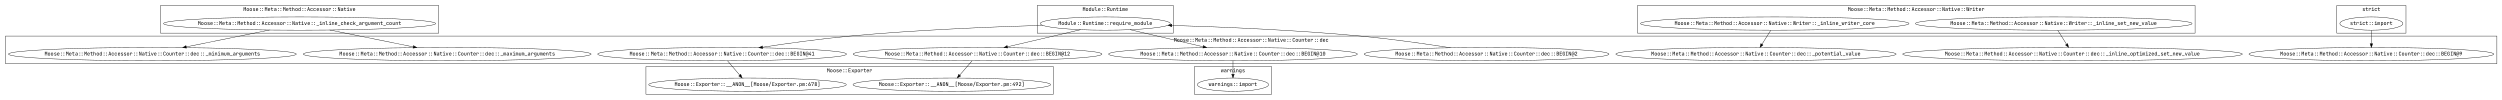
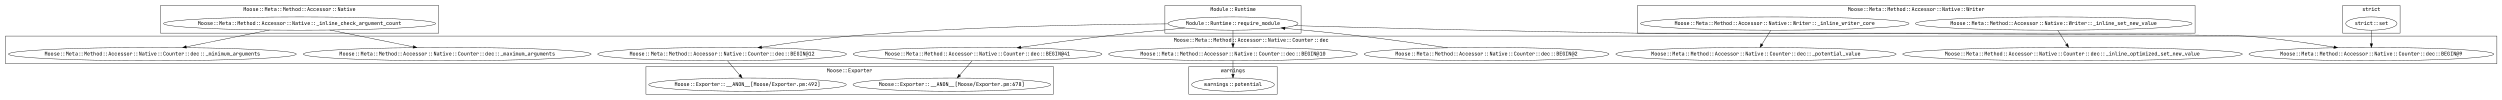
node "strict::import": label "strict::import" -> "strict::set"
edge "Module::Runtime::require_module" -> "Moose::Meta::Method::Accessor::Native::Counter::dec::BEGIN@9": added
node "warnings::import": label "warnings::import" -> "warnings::potential"
